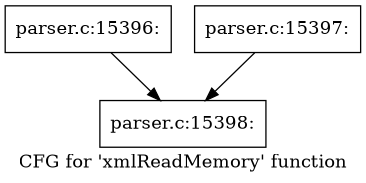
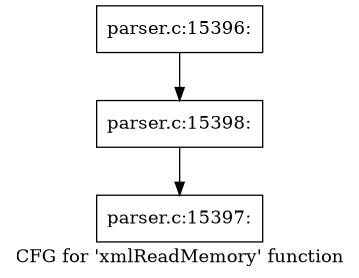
edge "parser.c:15397:" -> "parser.c:15398:": reversed
